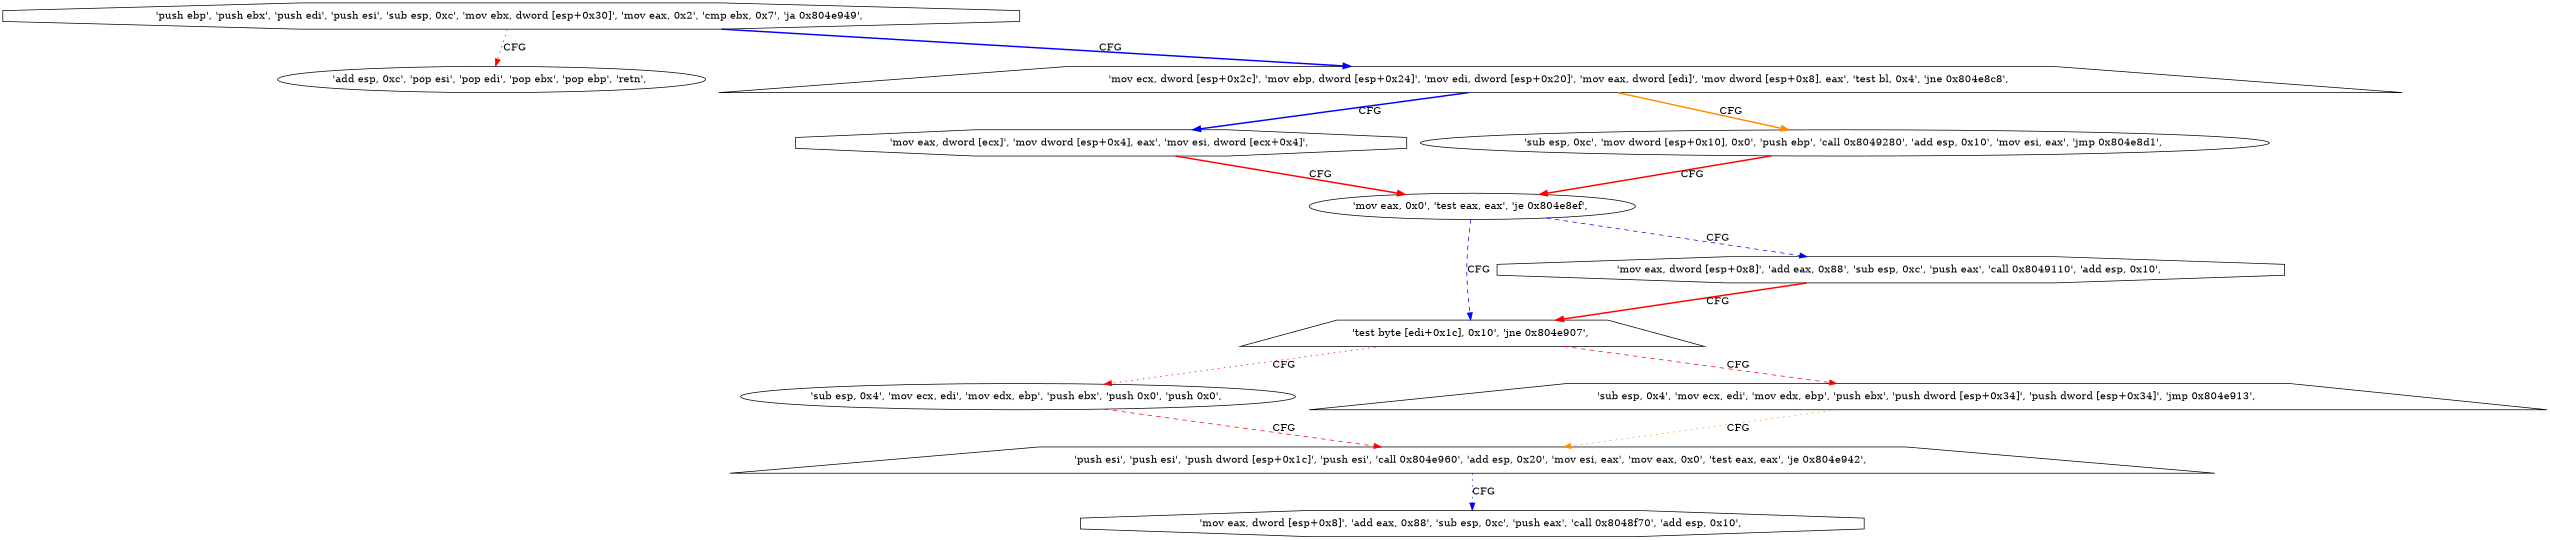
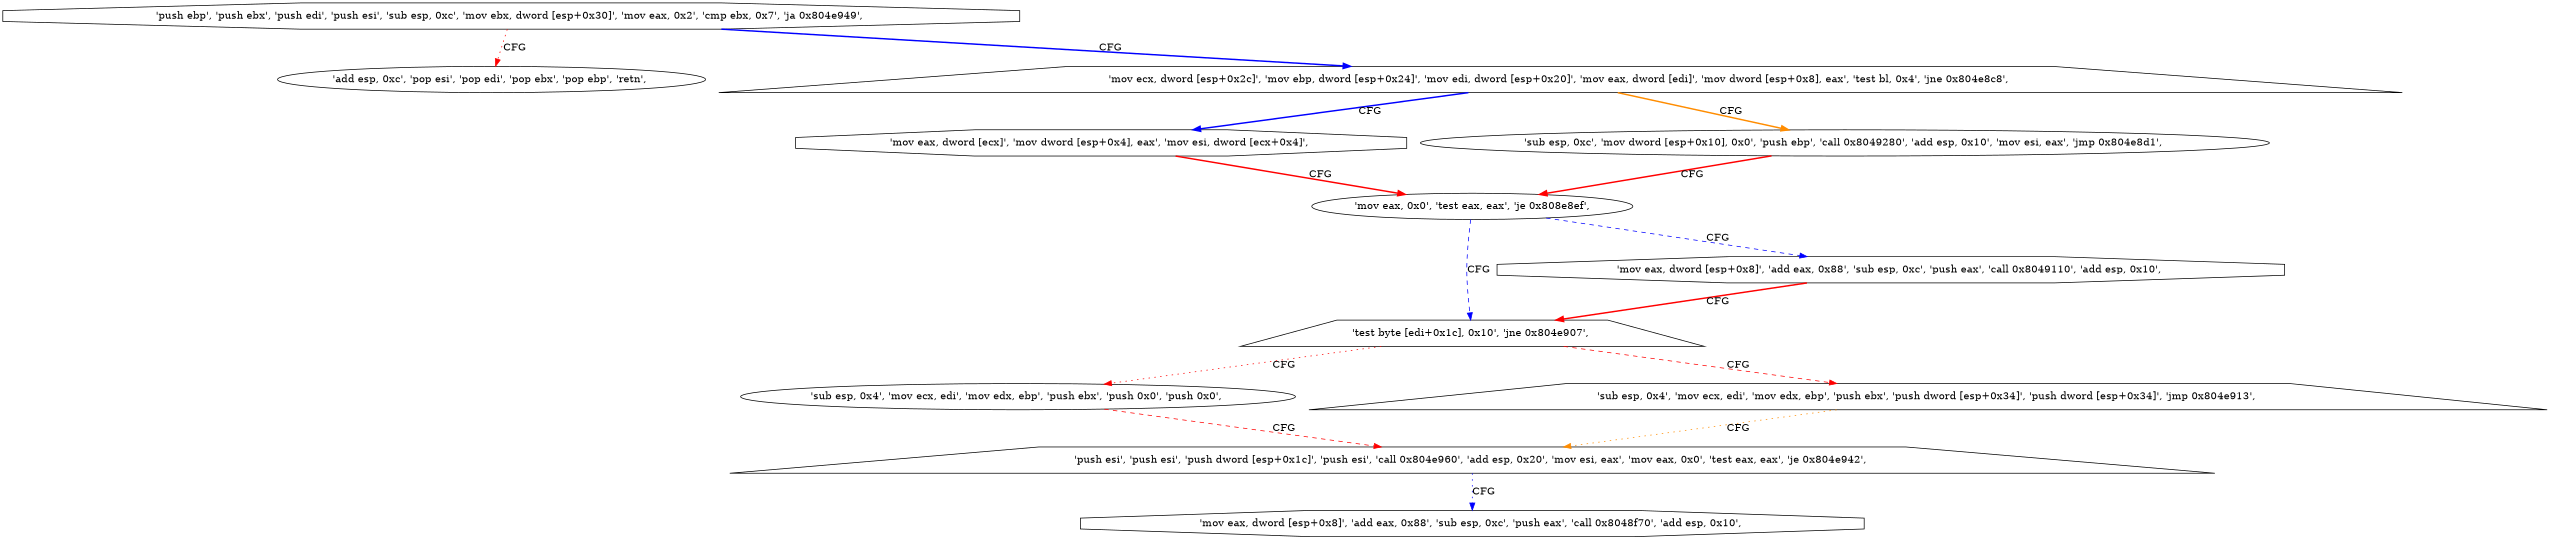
node "'mov eax, 0x0', 'test eax, eax', 'je 0x804e8ef',": label "'mov eax, 0x0', 'test eax, eax', 'je 0x804e8ef'," -> "'mov eax, 0x0', 'test eax, eax', 'je 0x808e8ef',"
